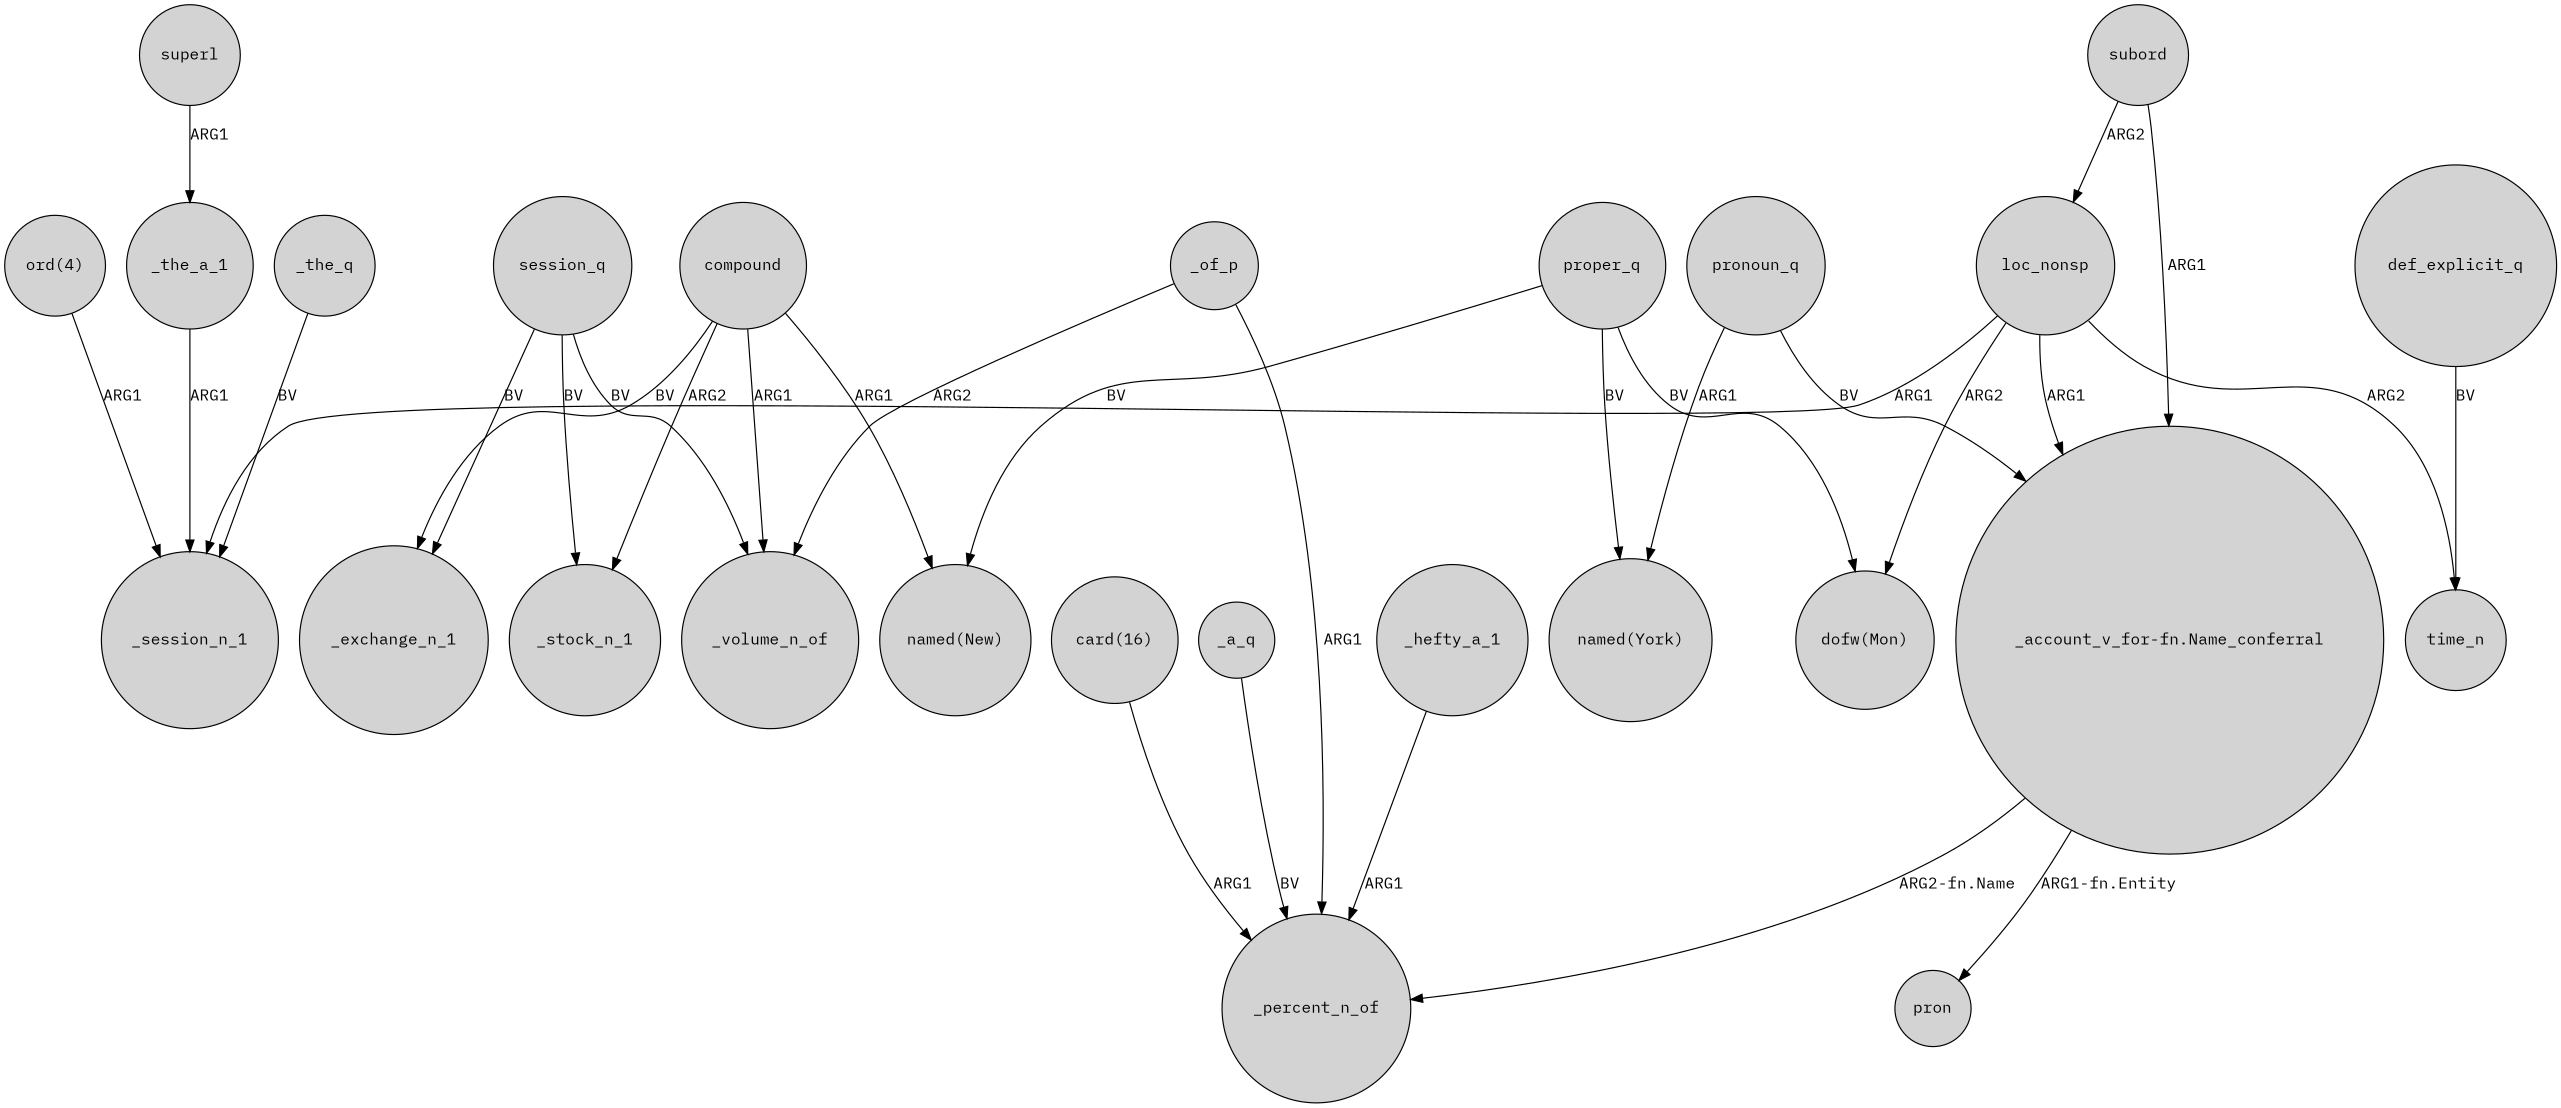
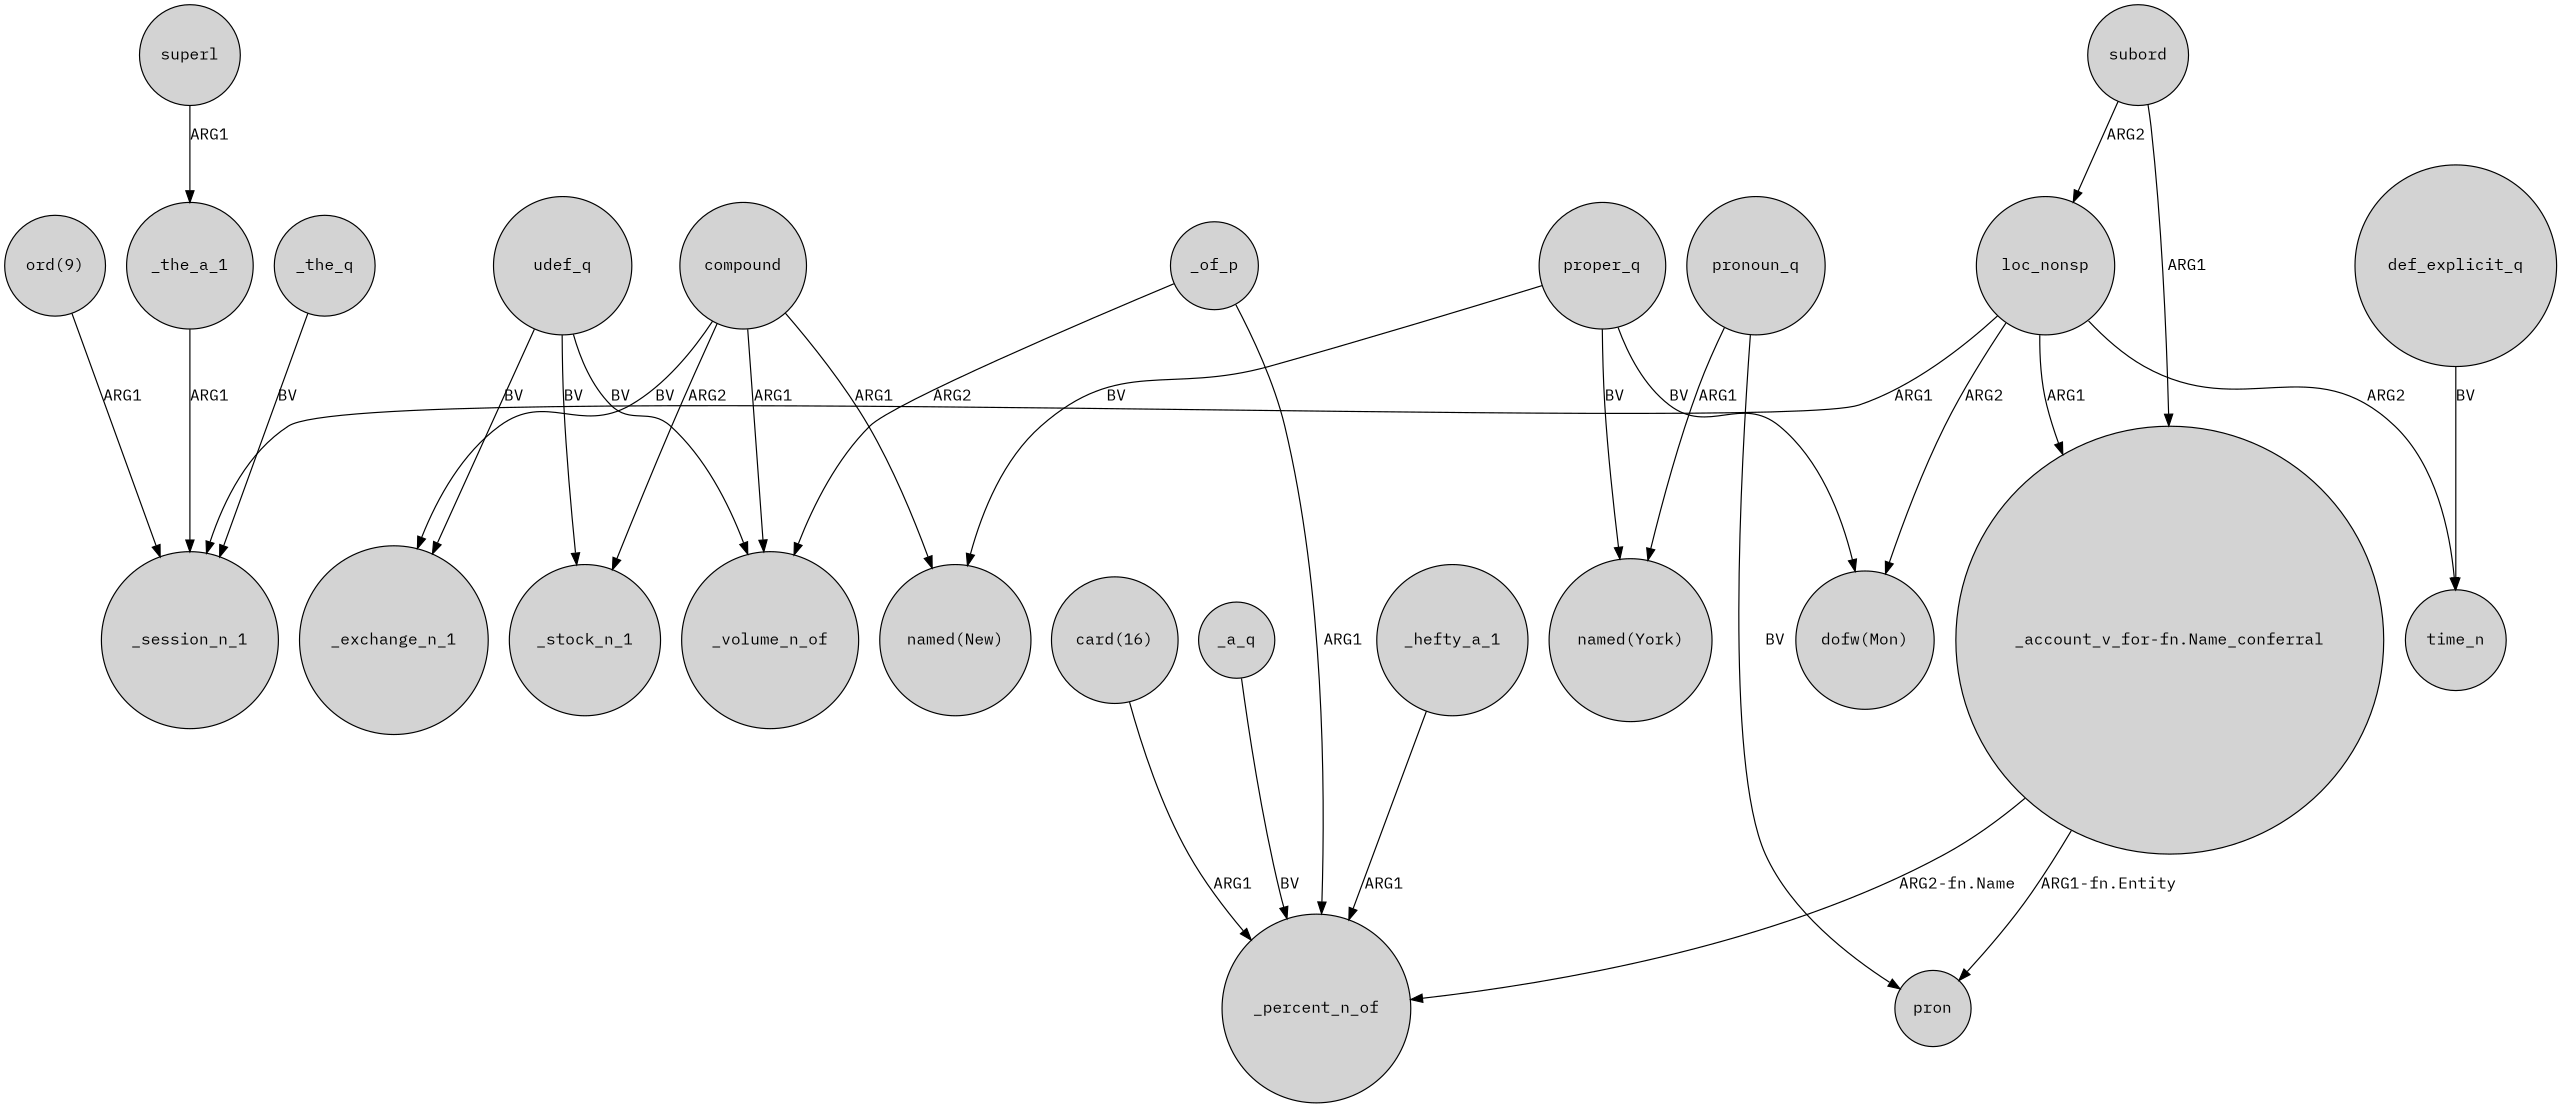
node "ord(4)": label "ord(4)" -> "ord(9)"
node "session_q": label "session_q" -> "udef_q"
edge "pronoun_q" -> "_account_v_for-fn.Name_conferral": now "pronoun_q" -> "pron"
